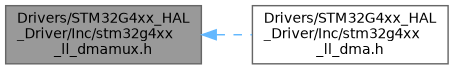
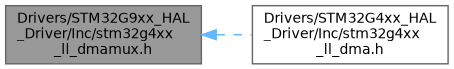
node "Drivers/STM32G4xx_HAL _Driver/Inc/stm32g4xx _ll_dmamux.h": label "Drivers/STM32G4xx_HAL _Driver/Inc/stm32g4xx _ll_dmamux.h" -> "Drivers/STM32G9xx_HAL _Driver/Inc/stm32g4xx _ll_dmamux.h"
